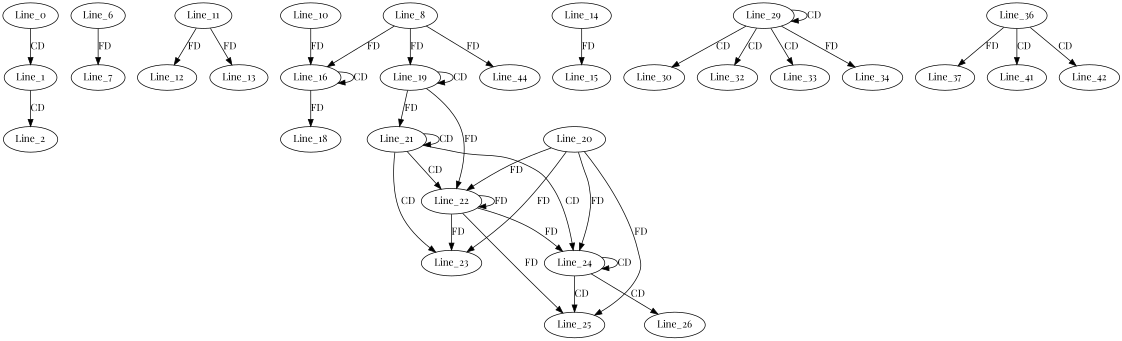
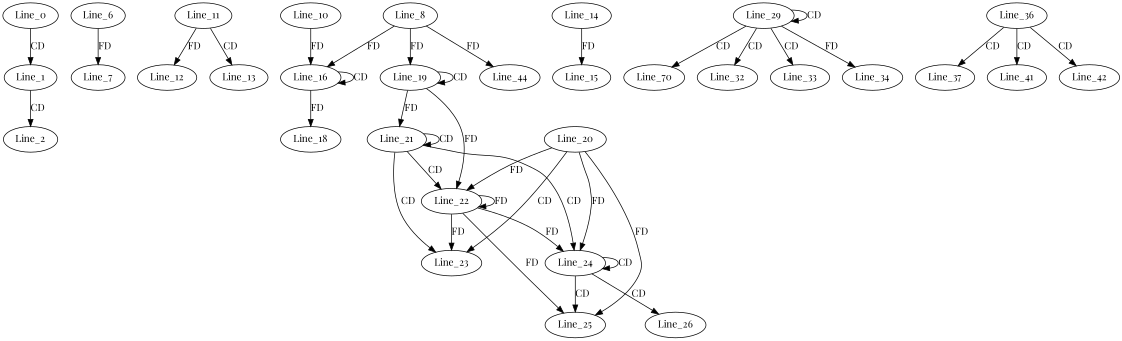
edge "Line_11" -> "Line_13": label "FD" -> "CD"
edge "Line_36" -> "Line_37": label "FD" -> "CD"
node "Line_30": label "Line_30" -> "Line_70"
edge "Line_20" -> "Line_23": label "FD" -> "CD"
